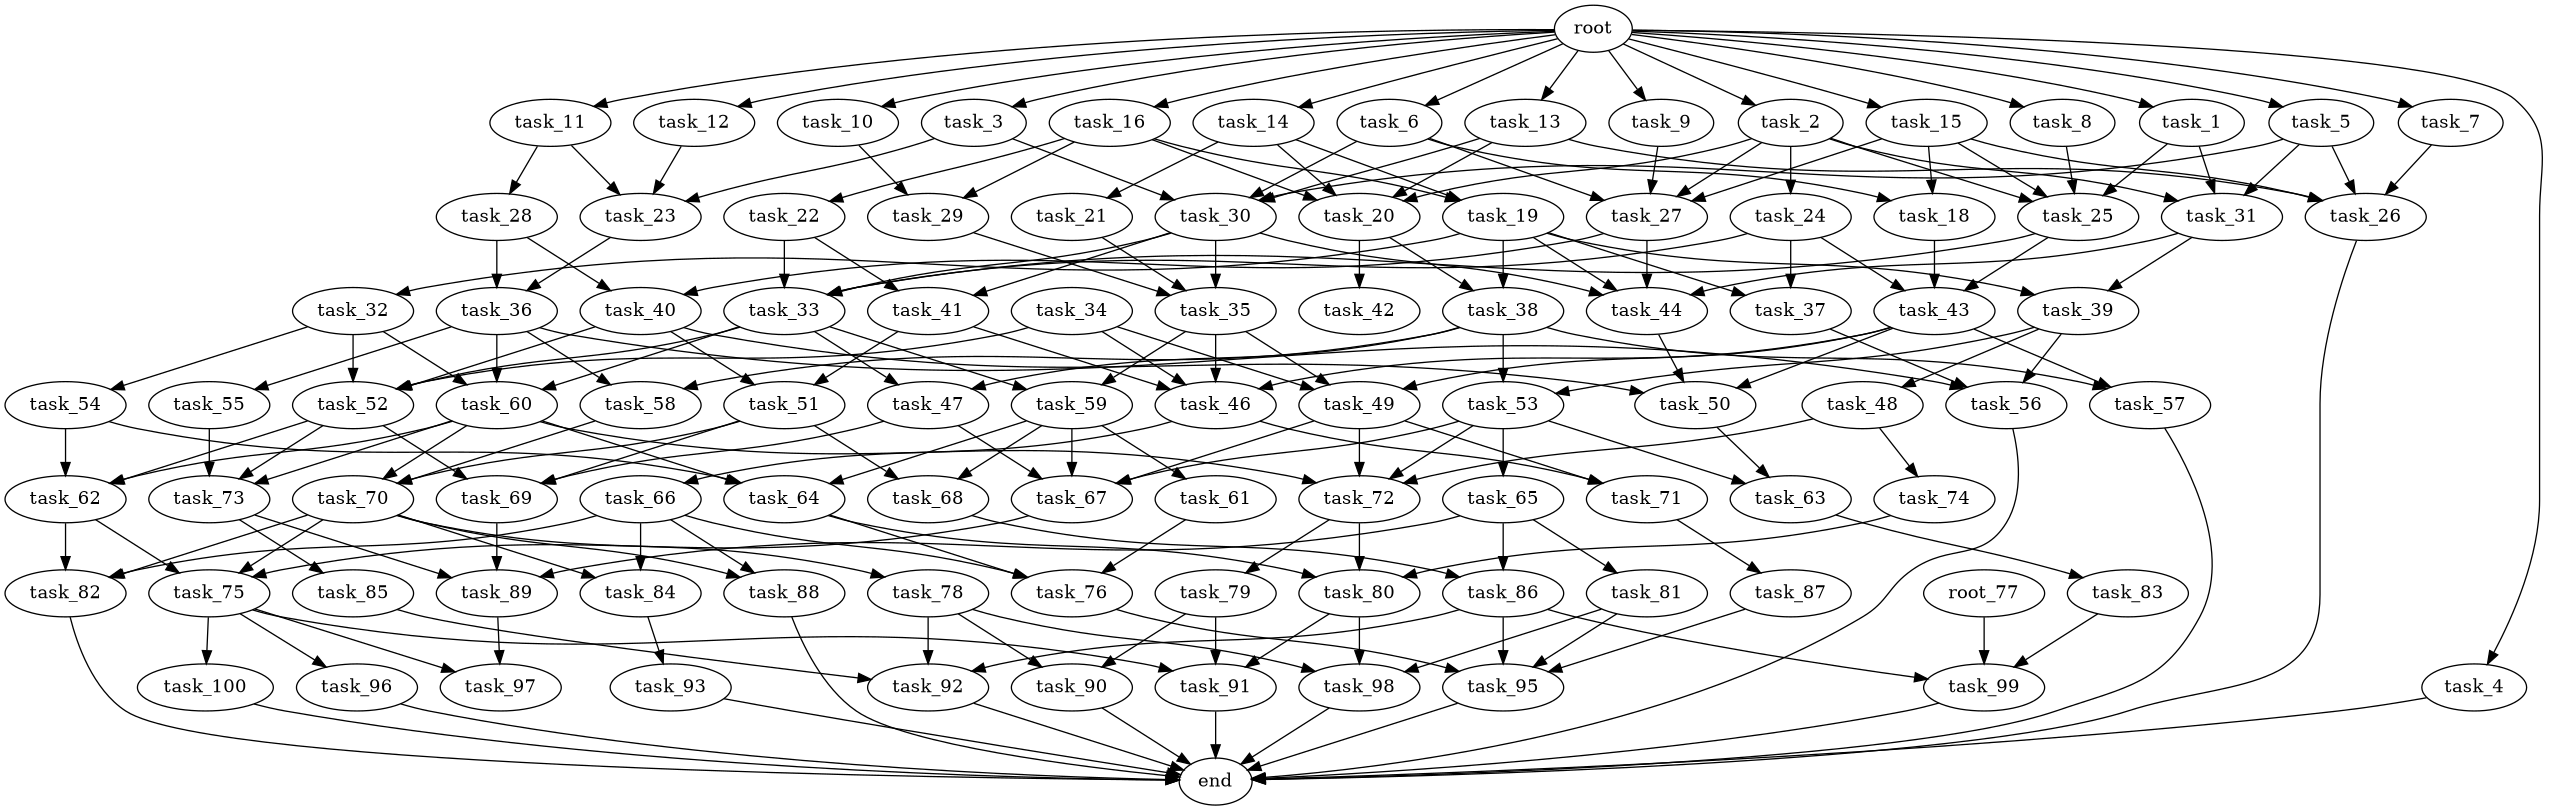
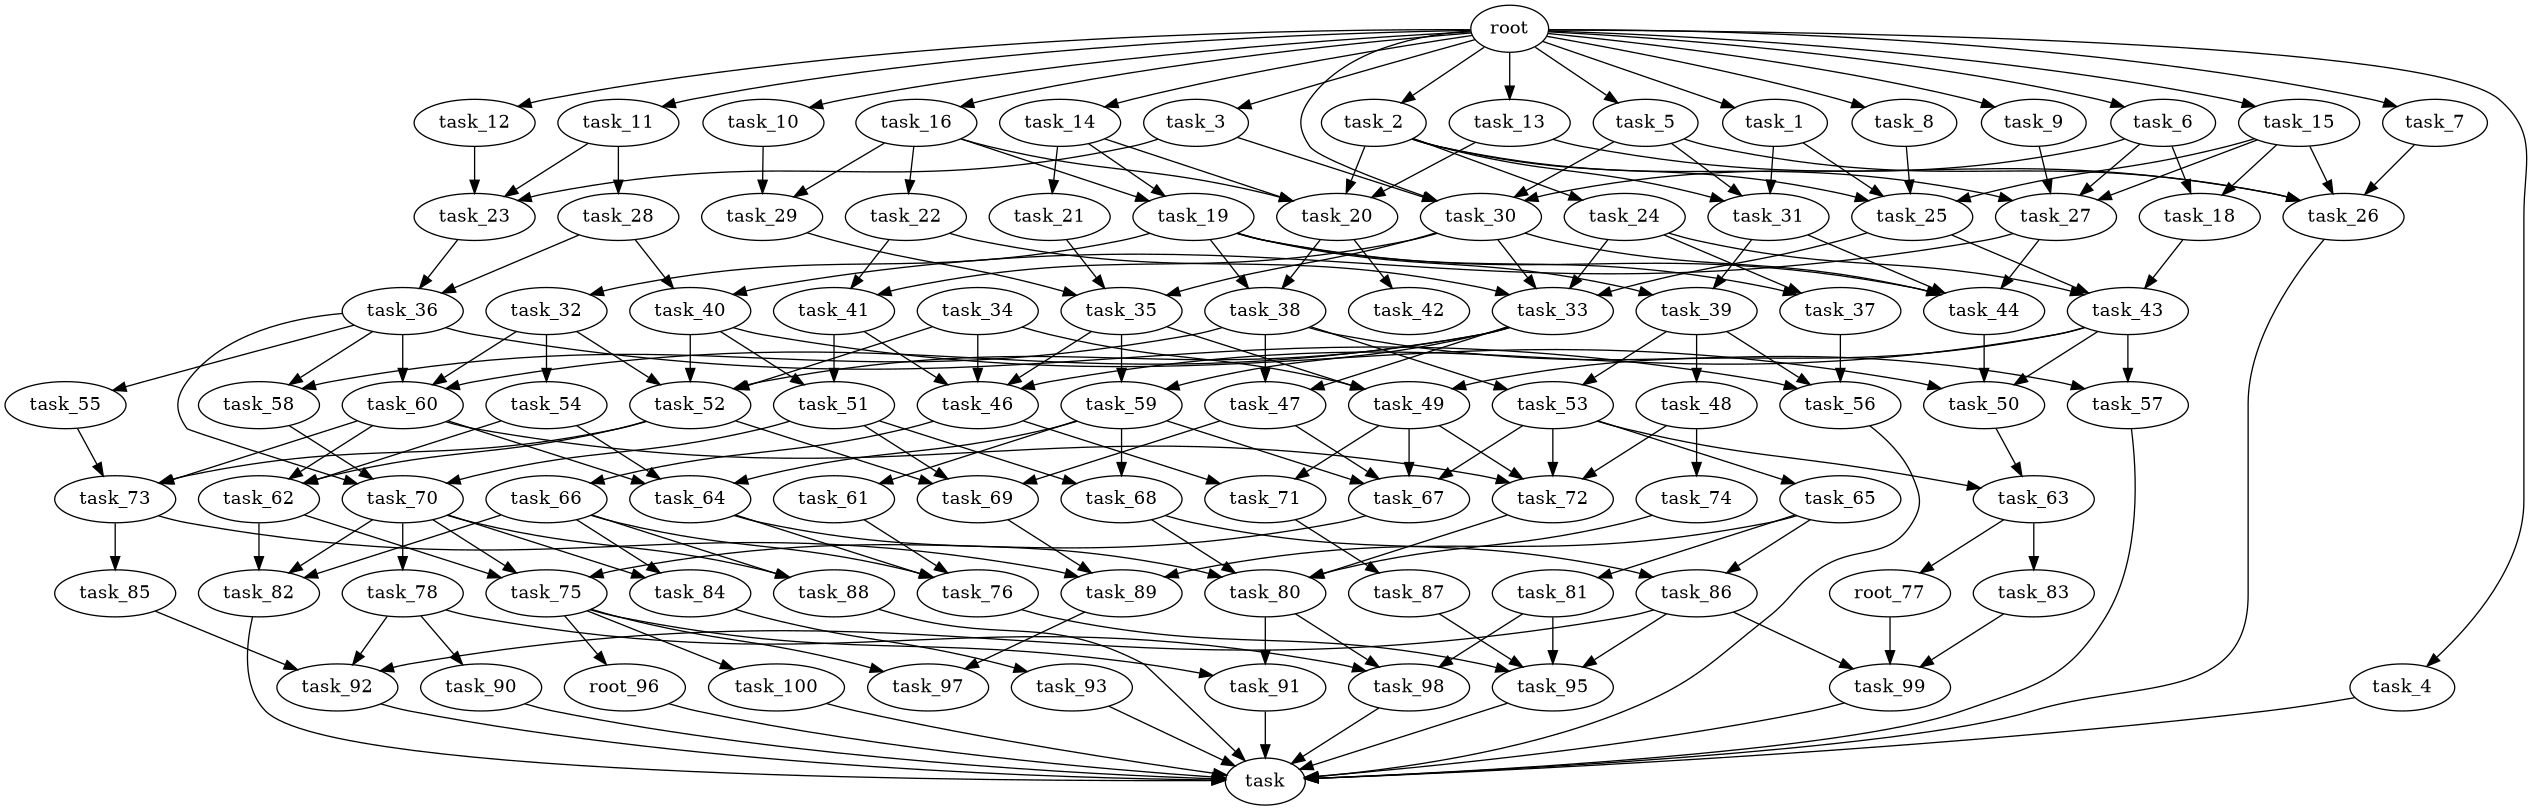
edge "task_13" -> "task_30": now "root" -> "task_30"
edge "task_60" -> "task_70": now "task_36" -> "task_70"
edge "task_63" -> "root_77": added
edge "task_68" -> "task_80": added
node "task_79": removed
node "task_96": label "task_96" -> "root_96"
node "end": label "end" -> "task"
